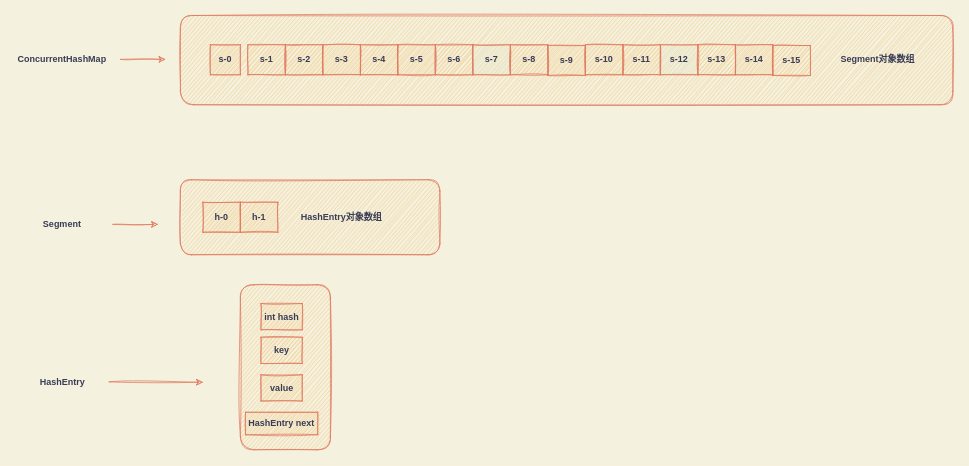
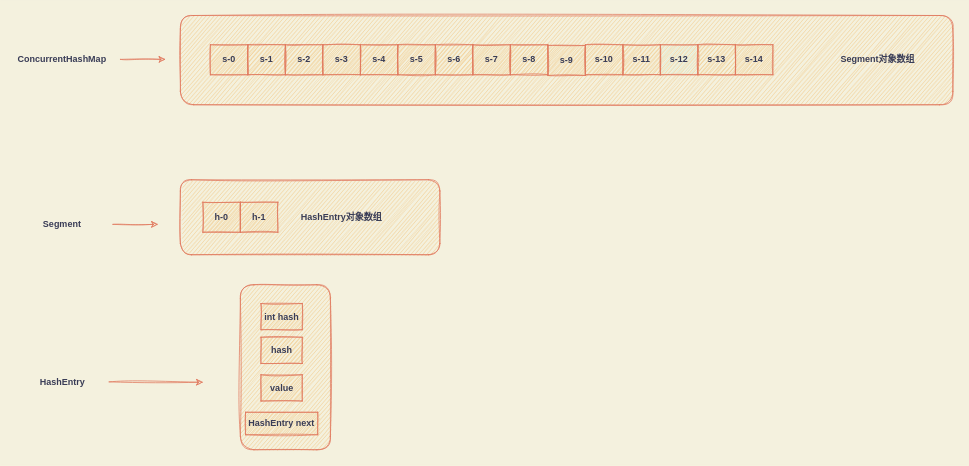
node "s-0": size 30x30 -> 38x30
node "s-7": fillcolor #d5e8d4 -> #f2cc8f
node "s-15": removed
node "key": label "key" -> "hash"
